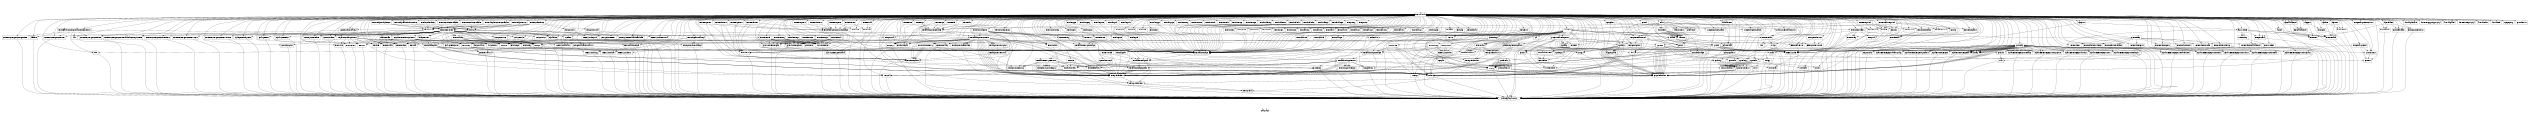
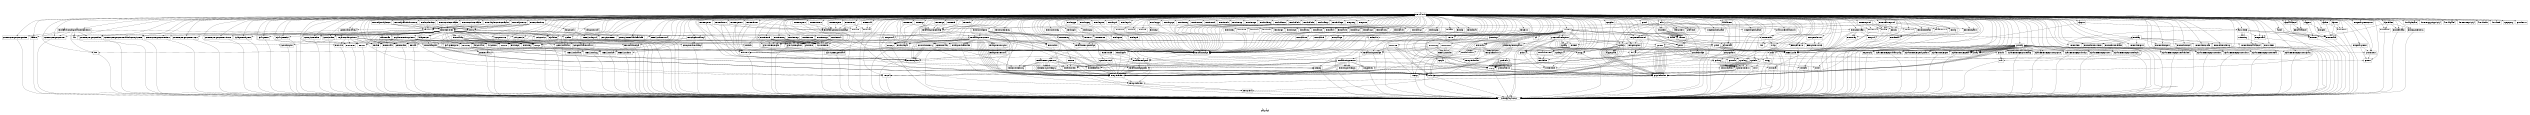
node "test_info": added
node "OPENSSL_sk_value": added
